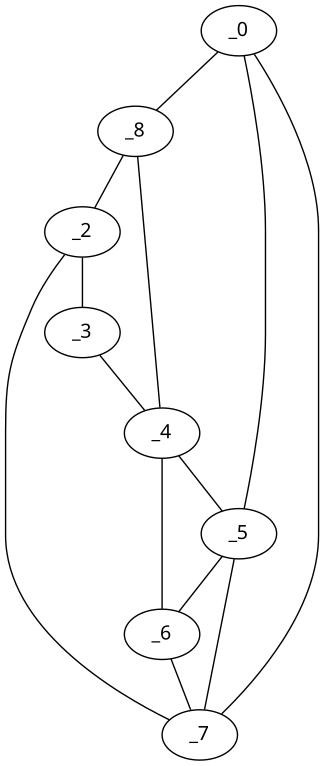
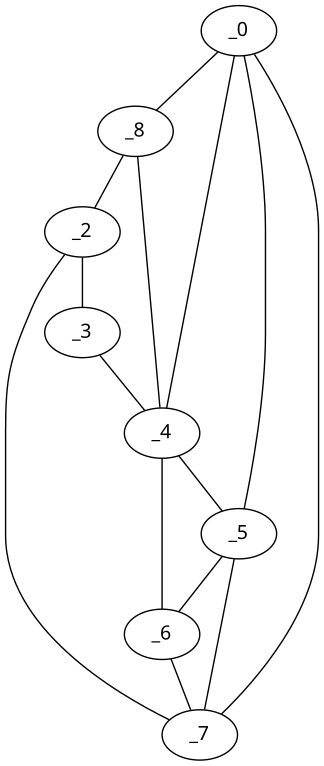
edge "_0" -- "_4": added
